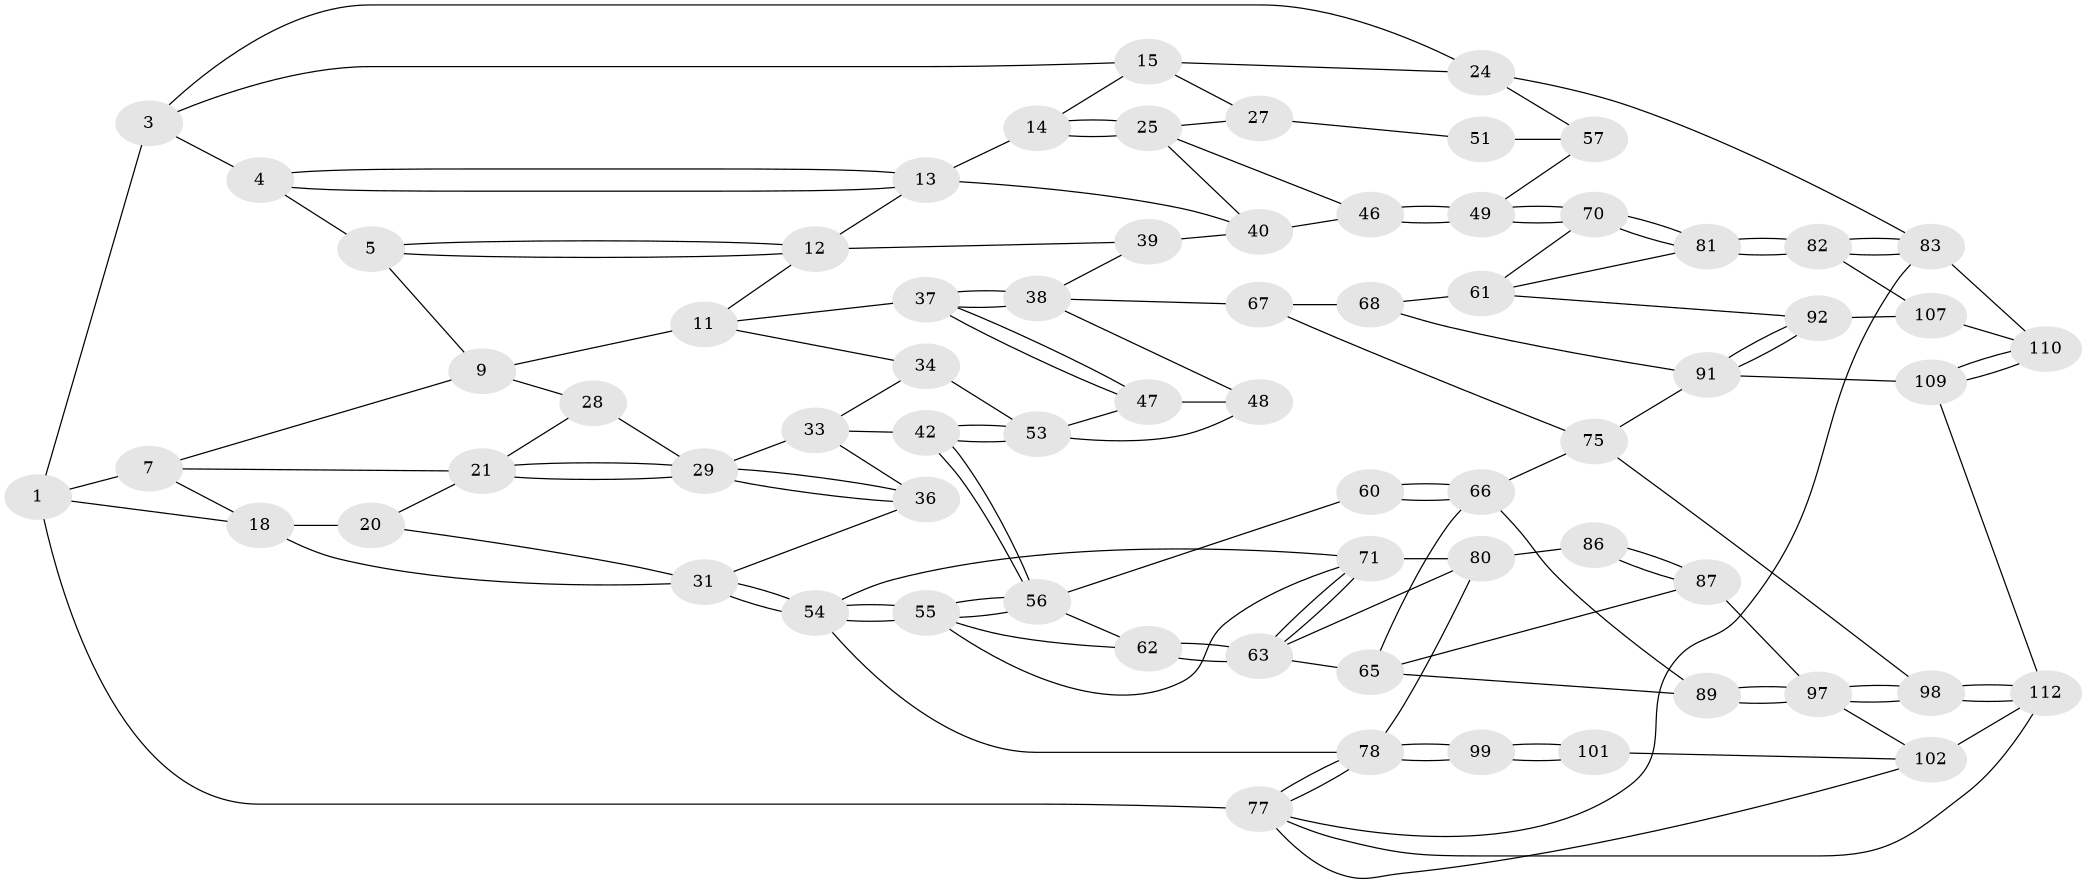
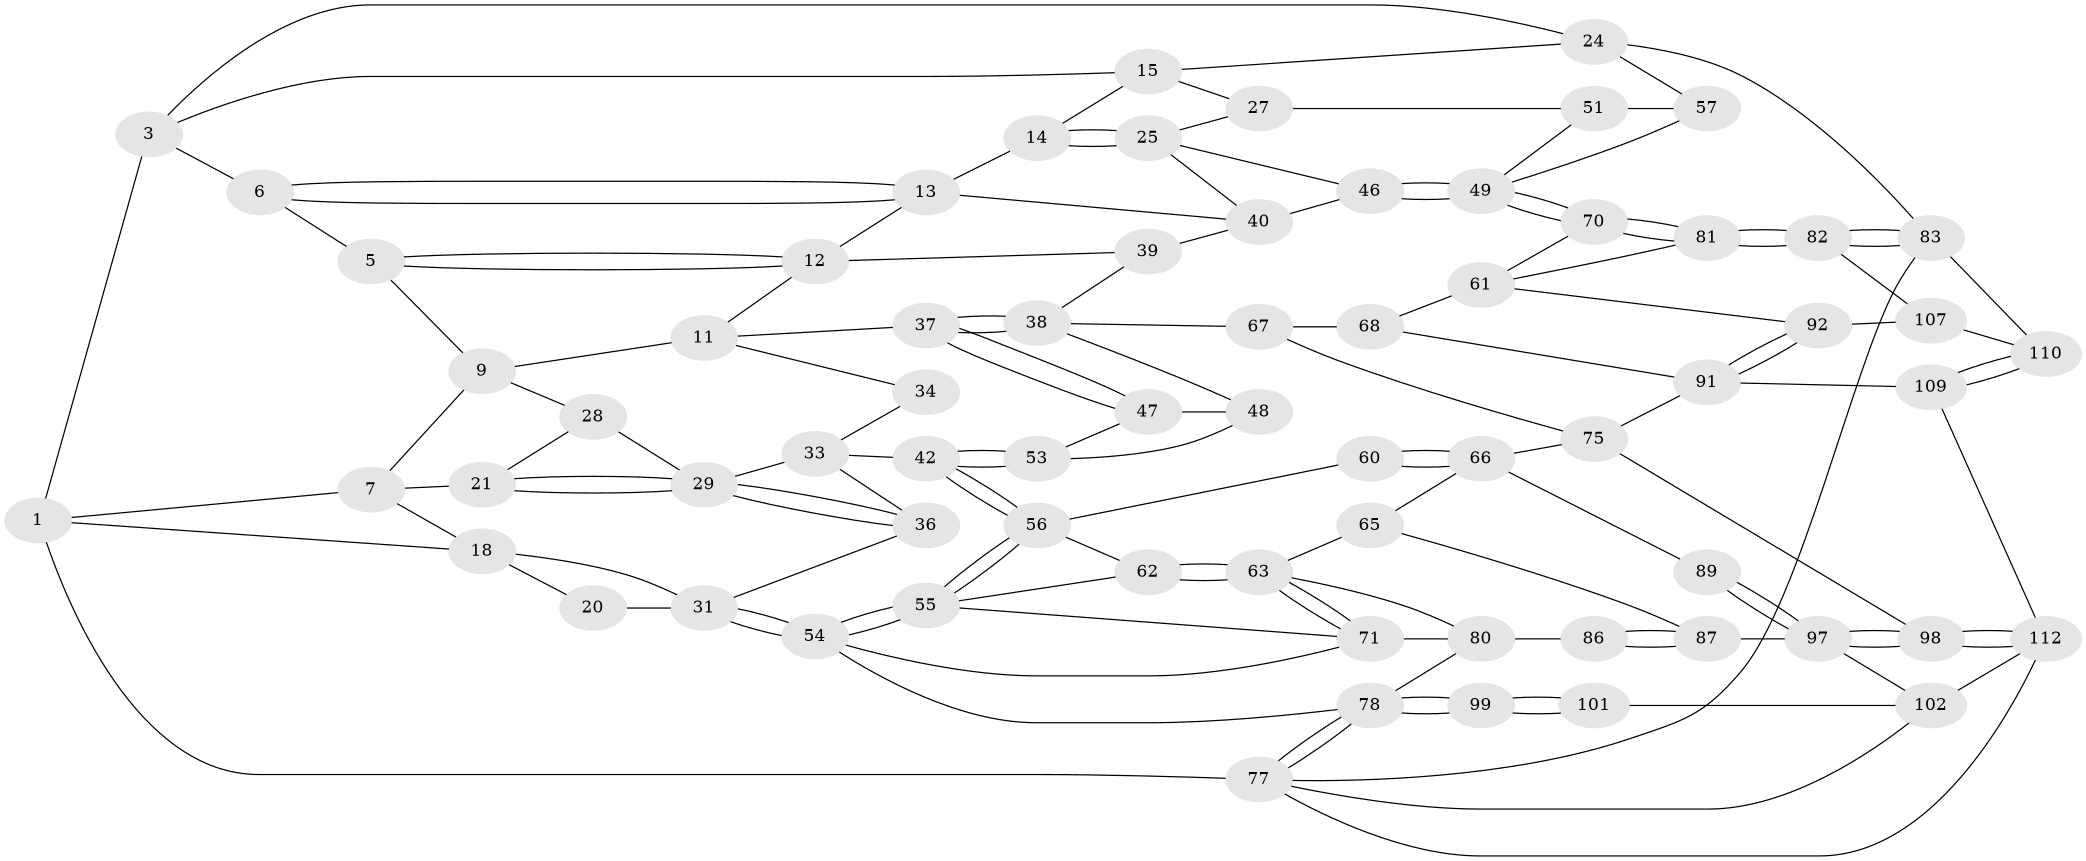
edge "51" -- "49": added
node "4": label "4" -> "6"
edge "34" -- "53": removed
edge "21" -- "20": removed
edge "65" -- "89": removed
